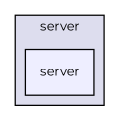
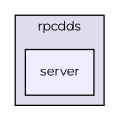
cluster "server": label "server" -> "rpcdds"
